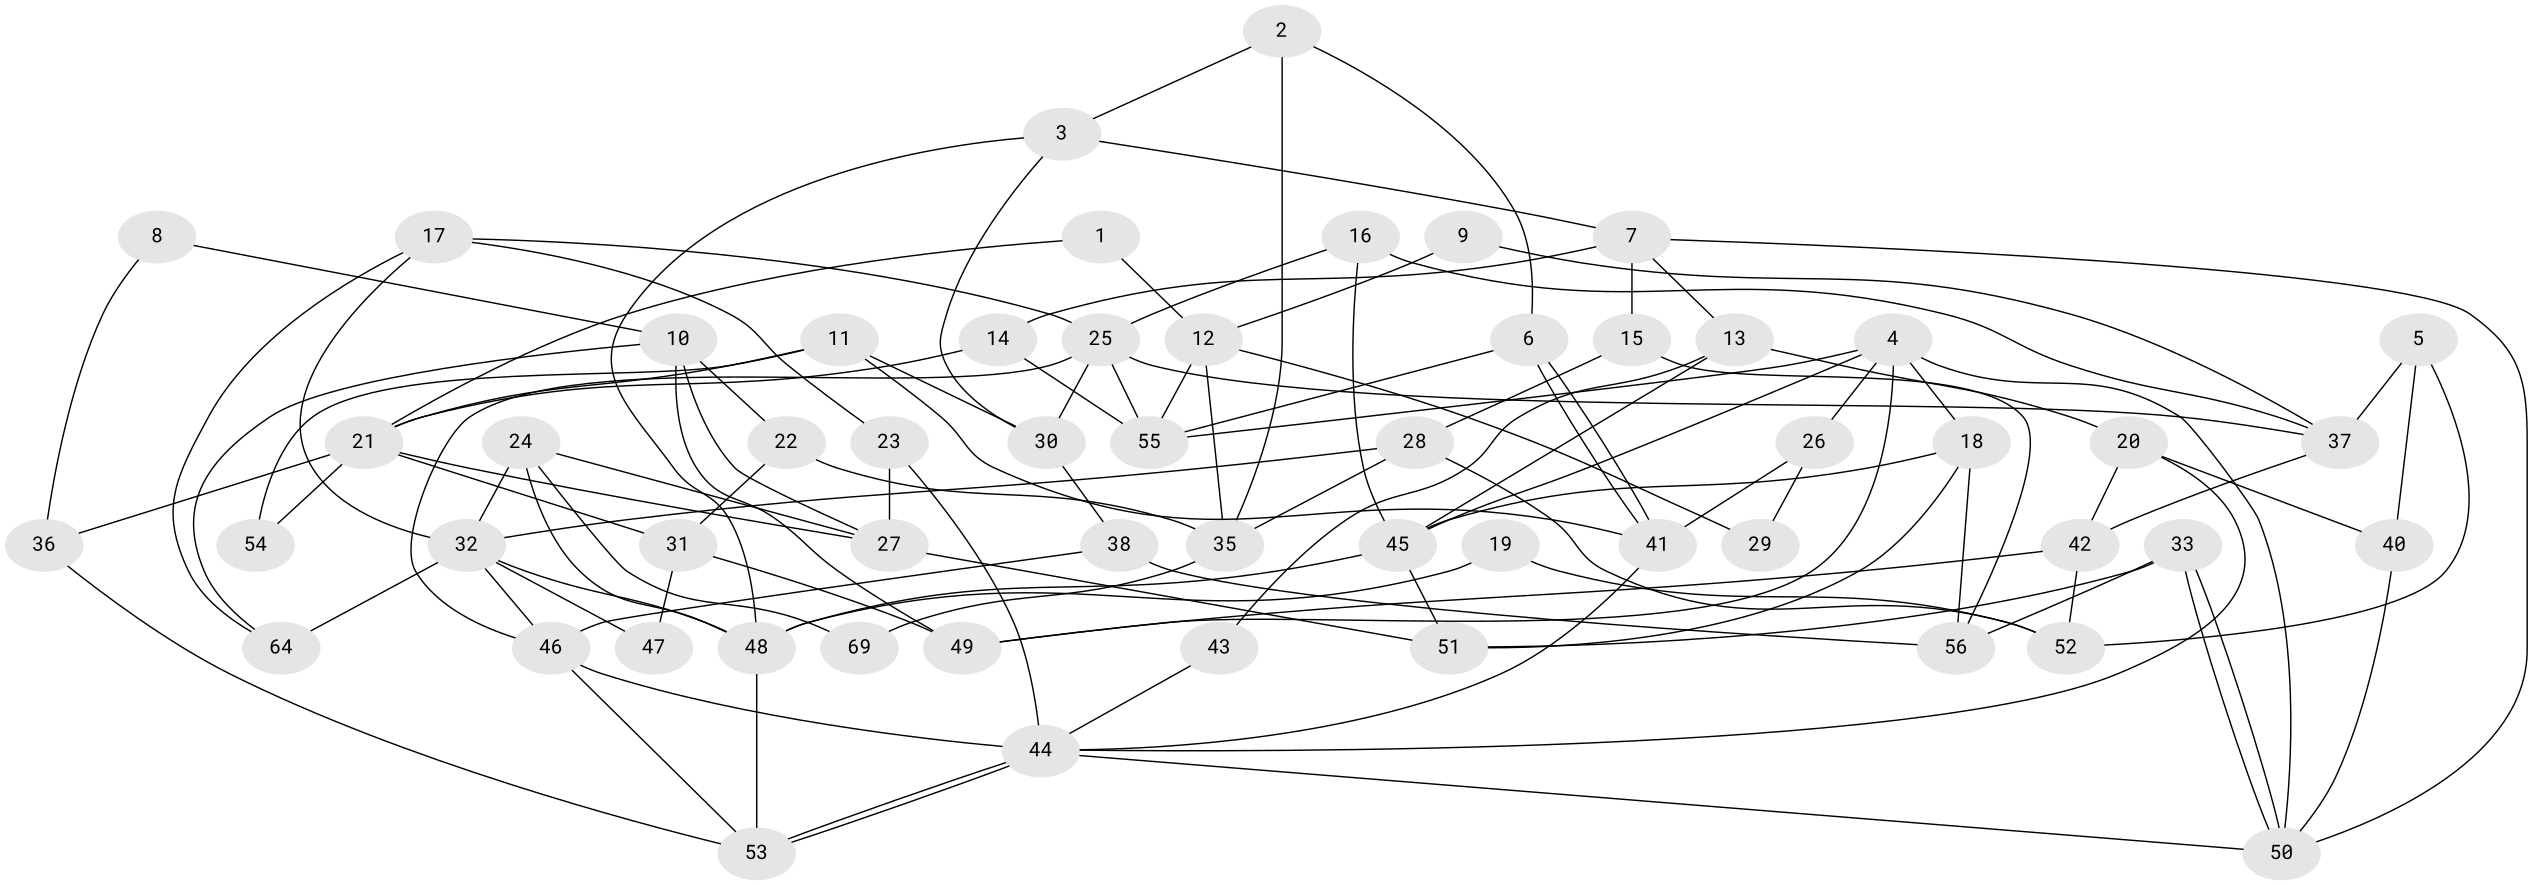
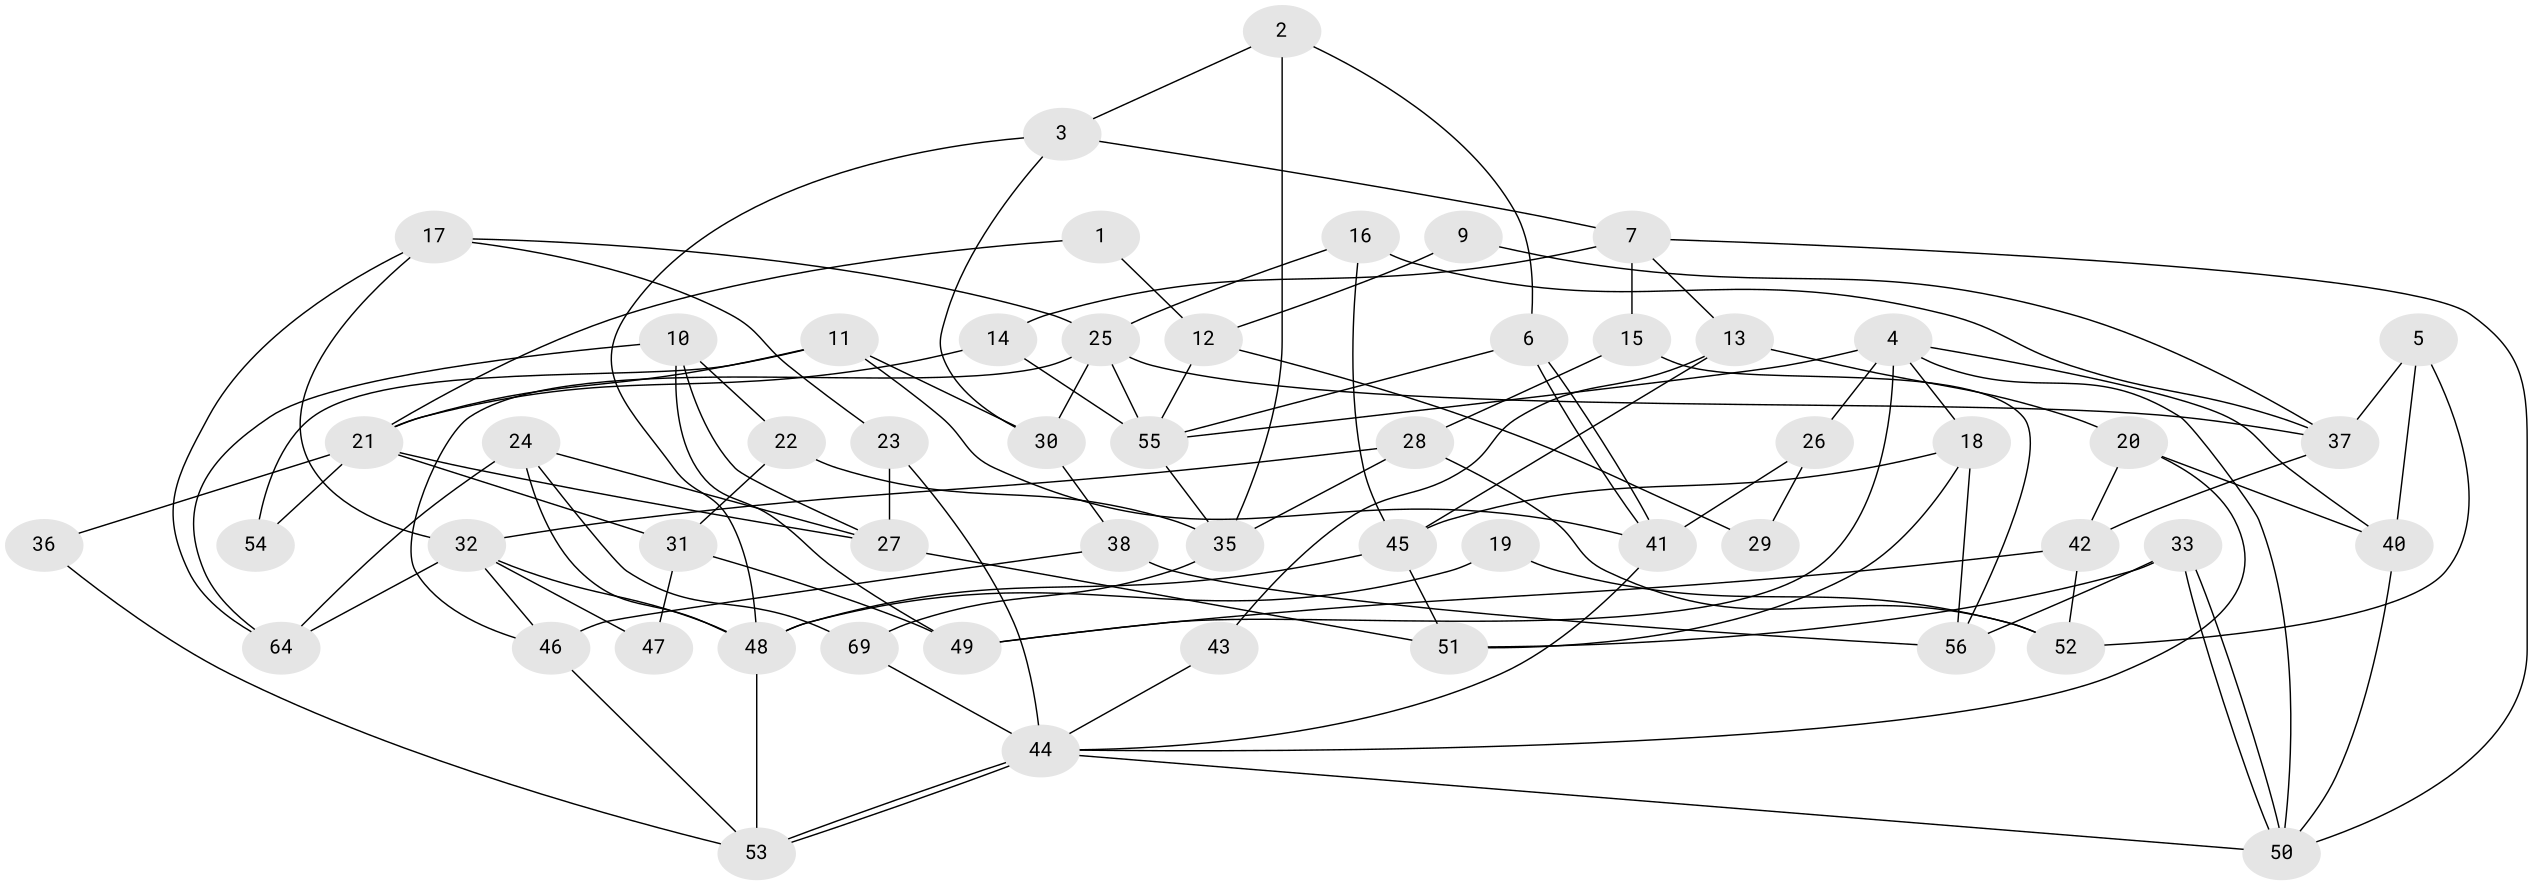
node "8": removed
edge "12" -- "35": now "55" -- "35"
edge "4" -- "45": now "4" -- "40"
edge "24" -- "32": now "24" -- "64"
edge "46" -- "44": now "69" -- "44"
